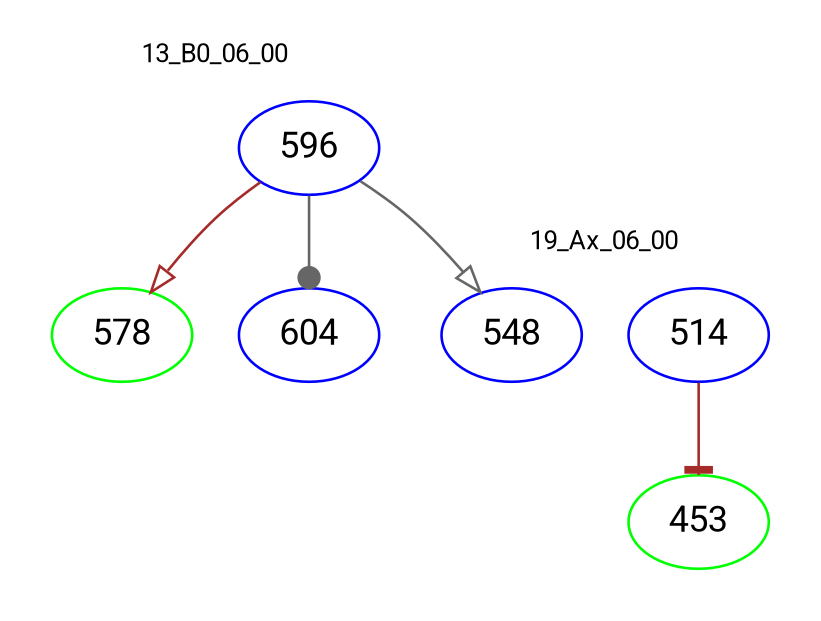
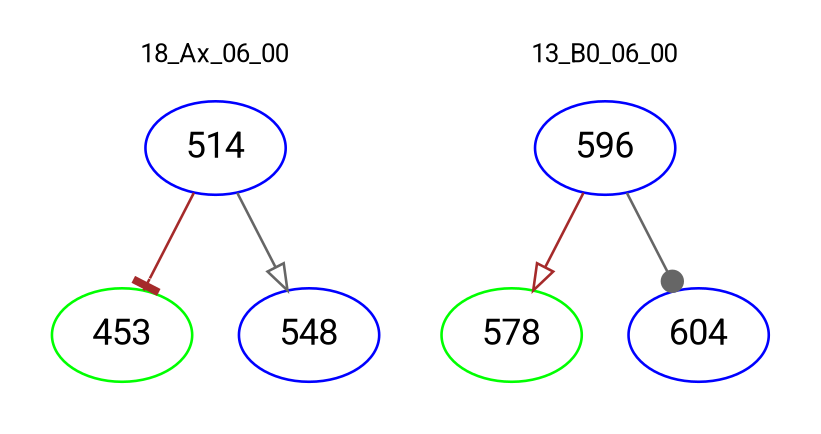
cluster "19_Ax_06_00": label "19_Ax_06_00" -> "18_Ax_06_00"
edge "596" -> "548": now "514" -> "548"
